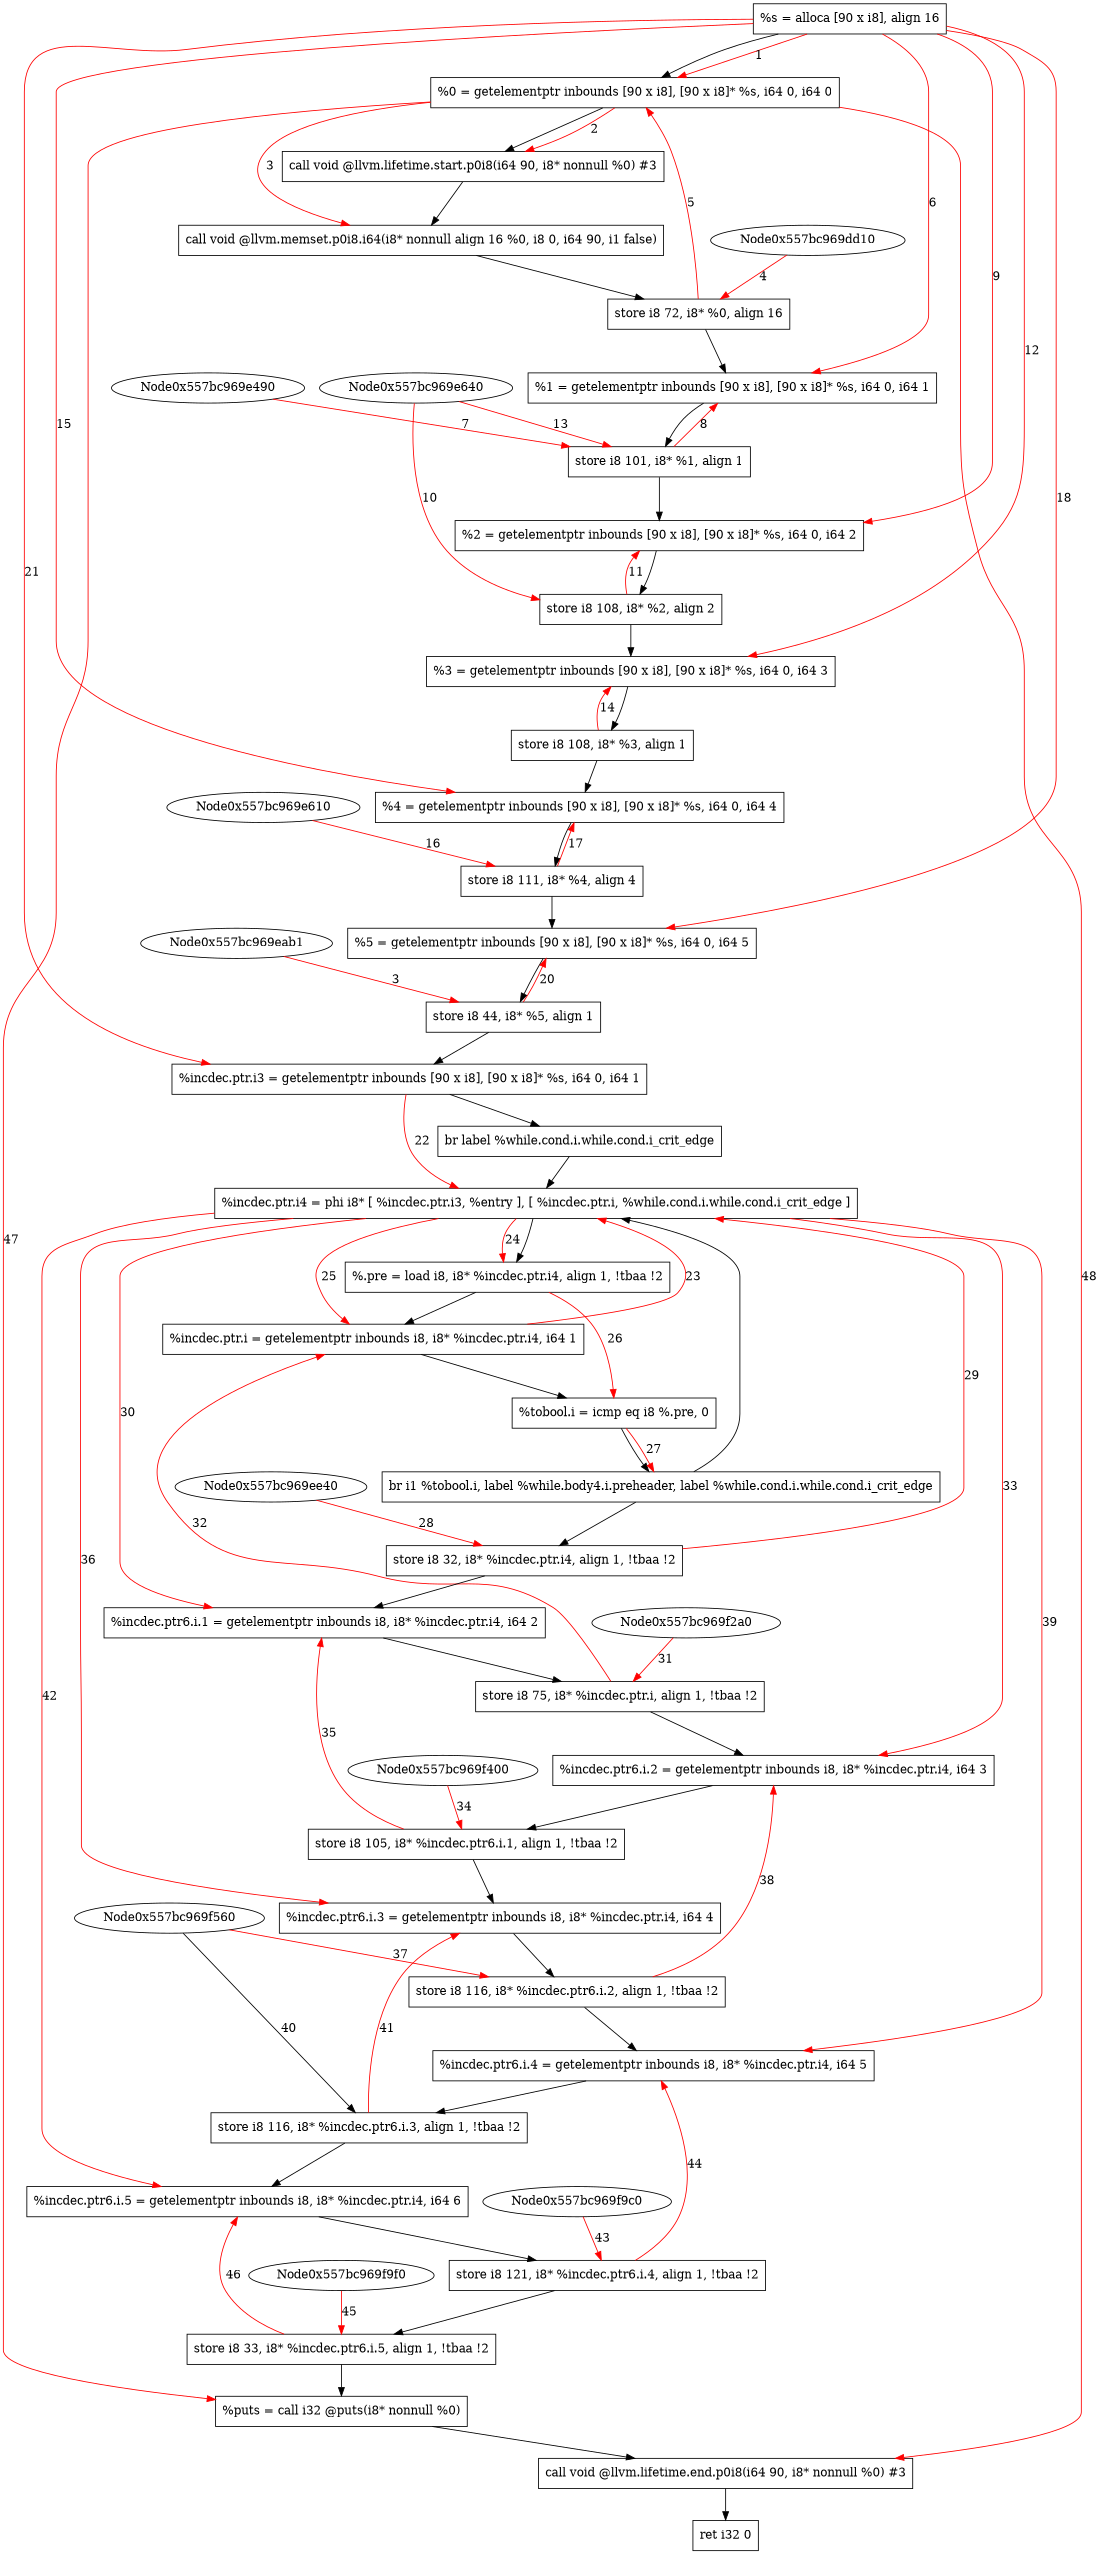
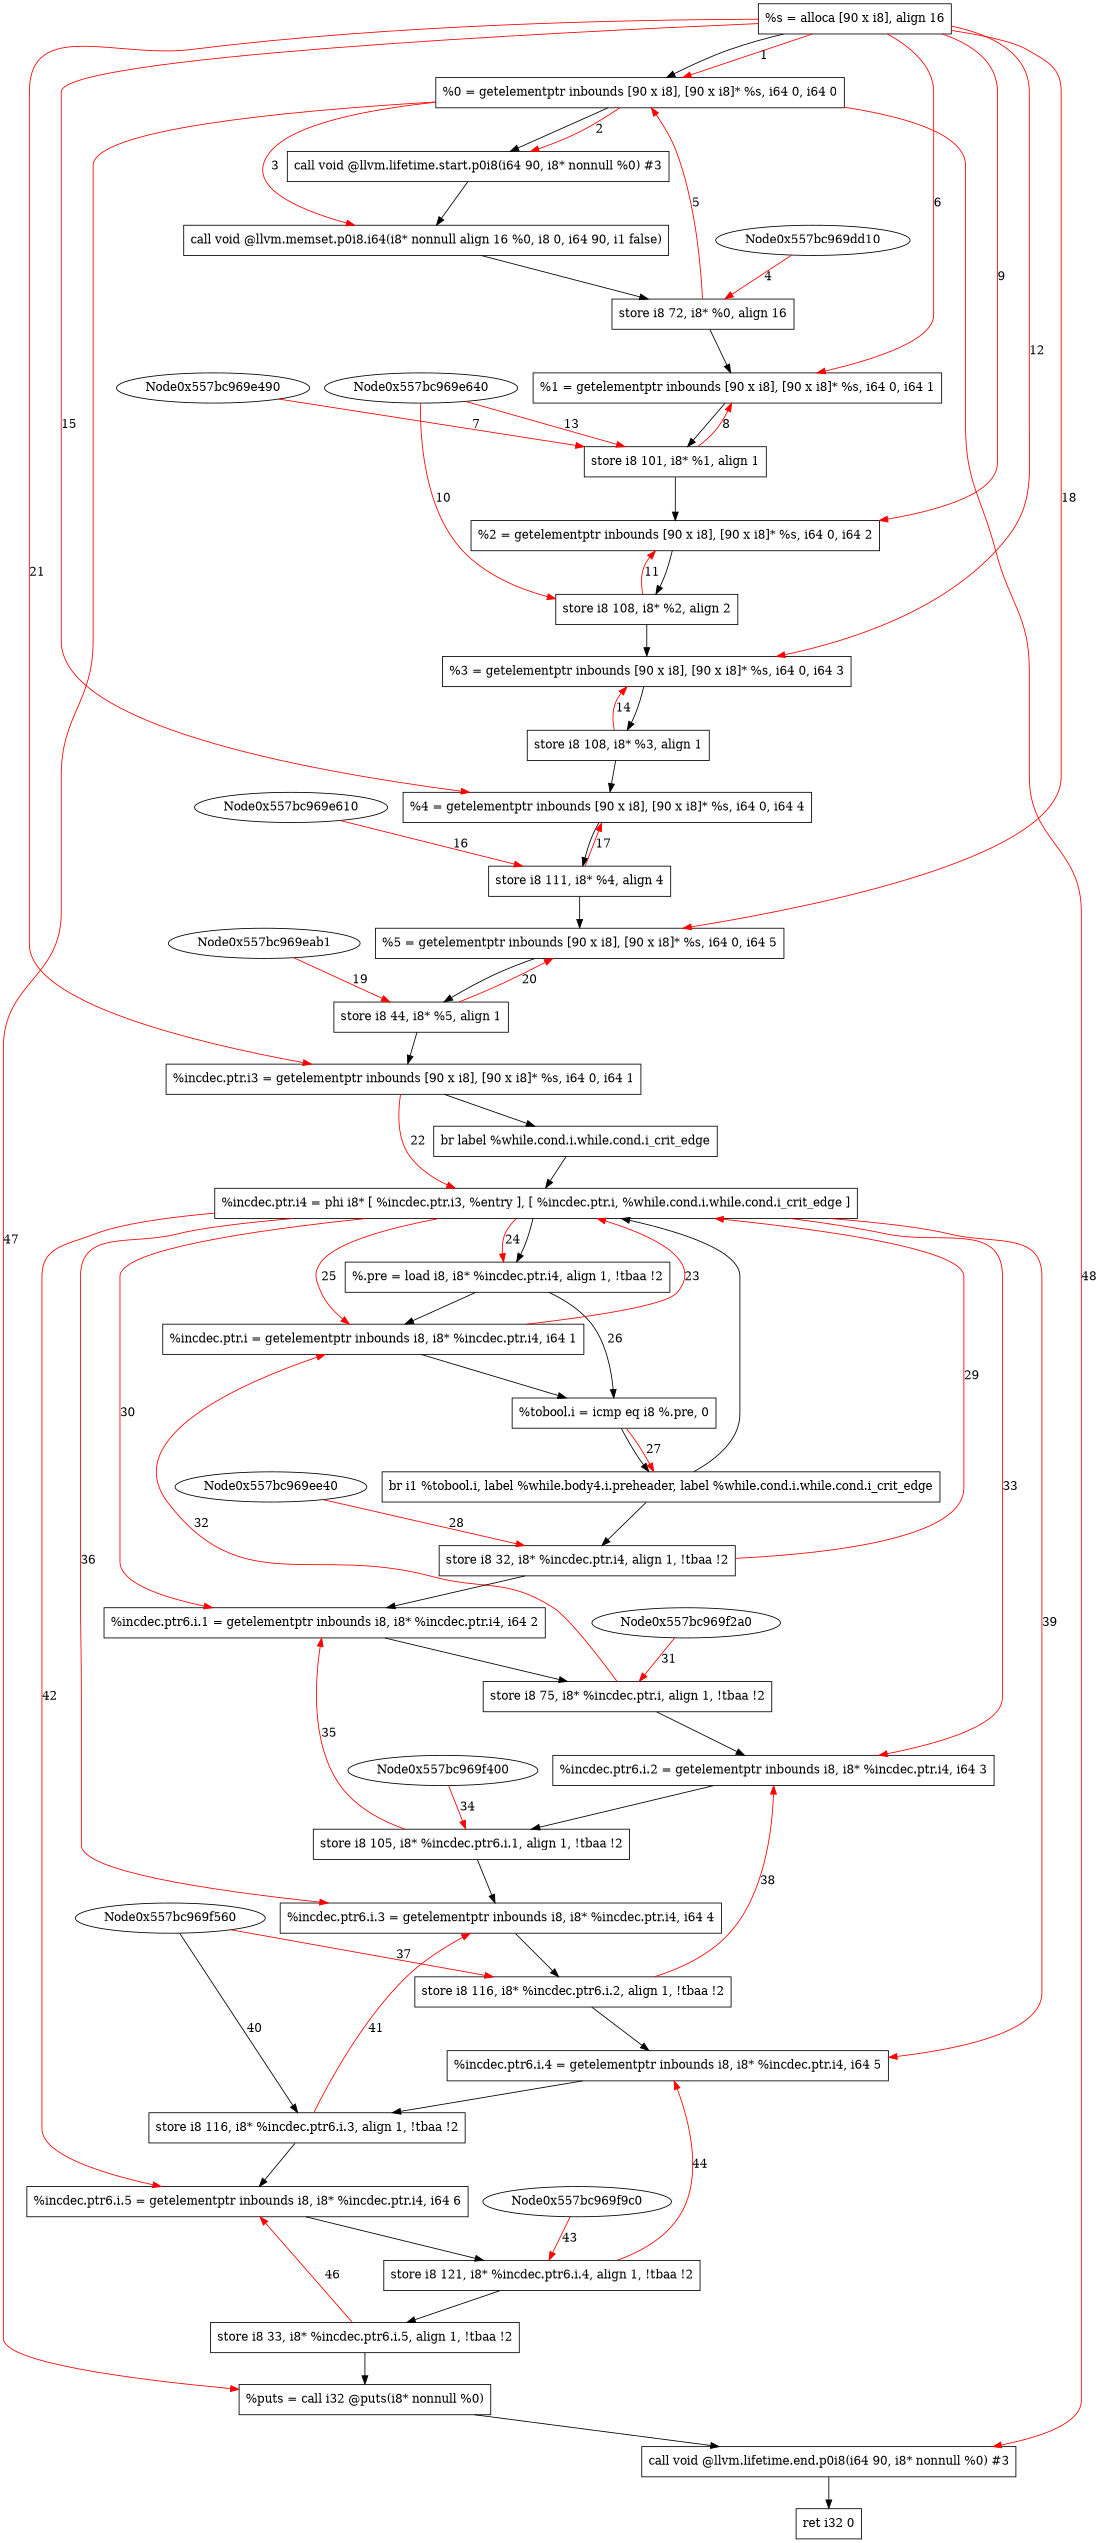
edge "Node0x557bc969eab1" -> "store i8 44, i8* %5, align 1": label "3" -> "19"
edge "%.pre = load i8, i8* %incdec.ptr.i4, align 1, !tbaa !2" -> "%tobool.i = icmp eq i8 %.pre, 0": color red -> black
node "Node0x557bc969f9f0": removed
